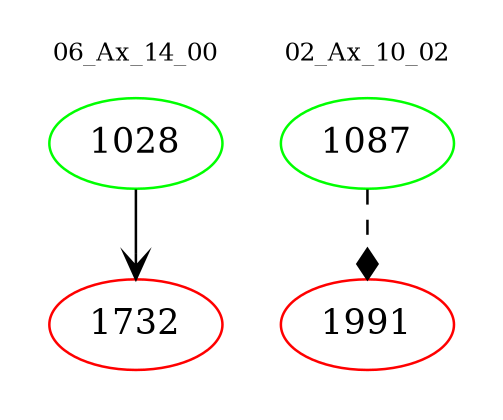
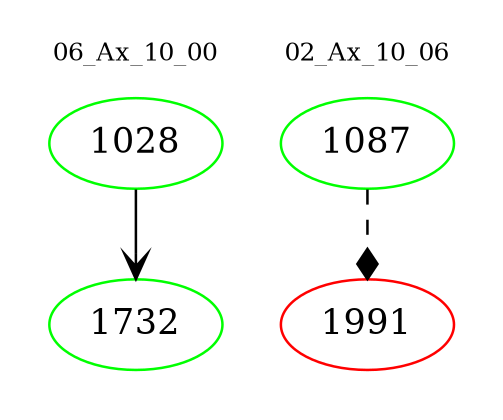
cluster "06_Ax_14_00": label "06_Ax_14_00" -> "06_Ax_10_00"
cluster "02_Ax_10_02": label "02_Ax_10_02" -> "02_Ax_10_06"
node "1732": color red -> green
